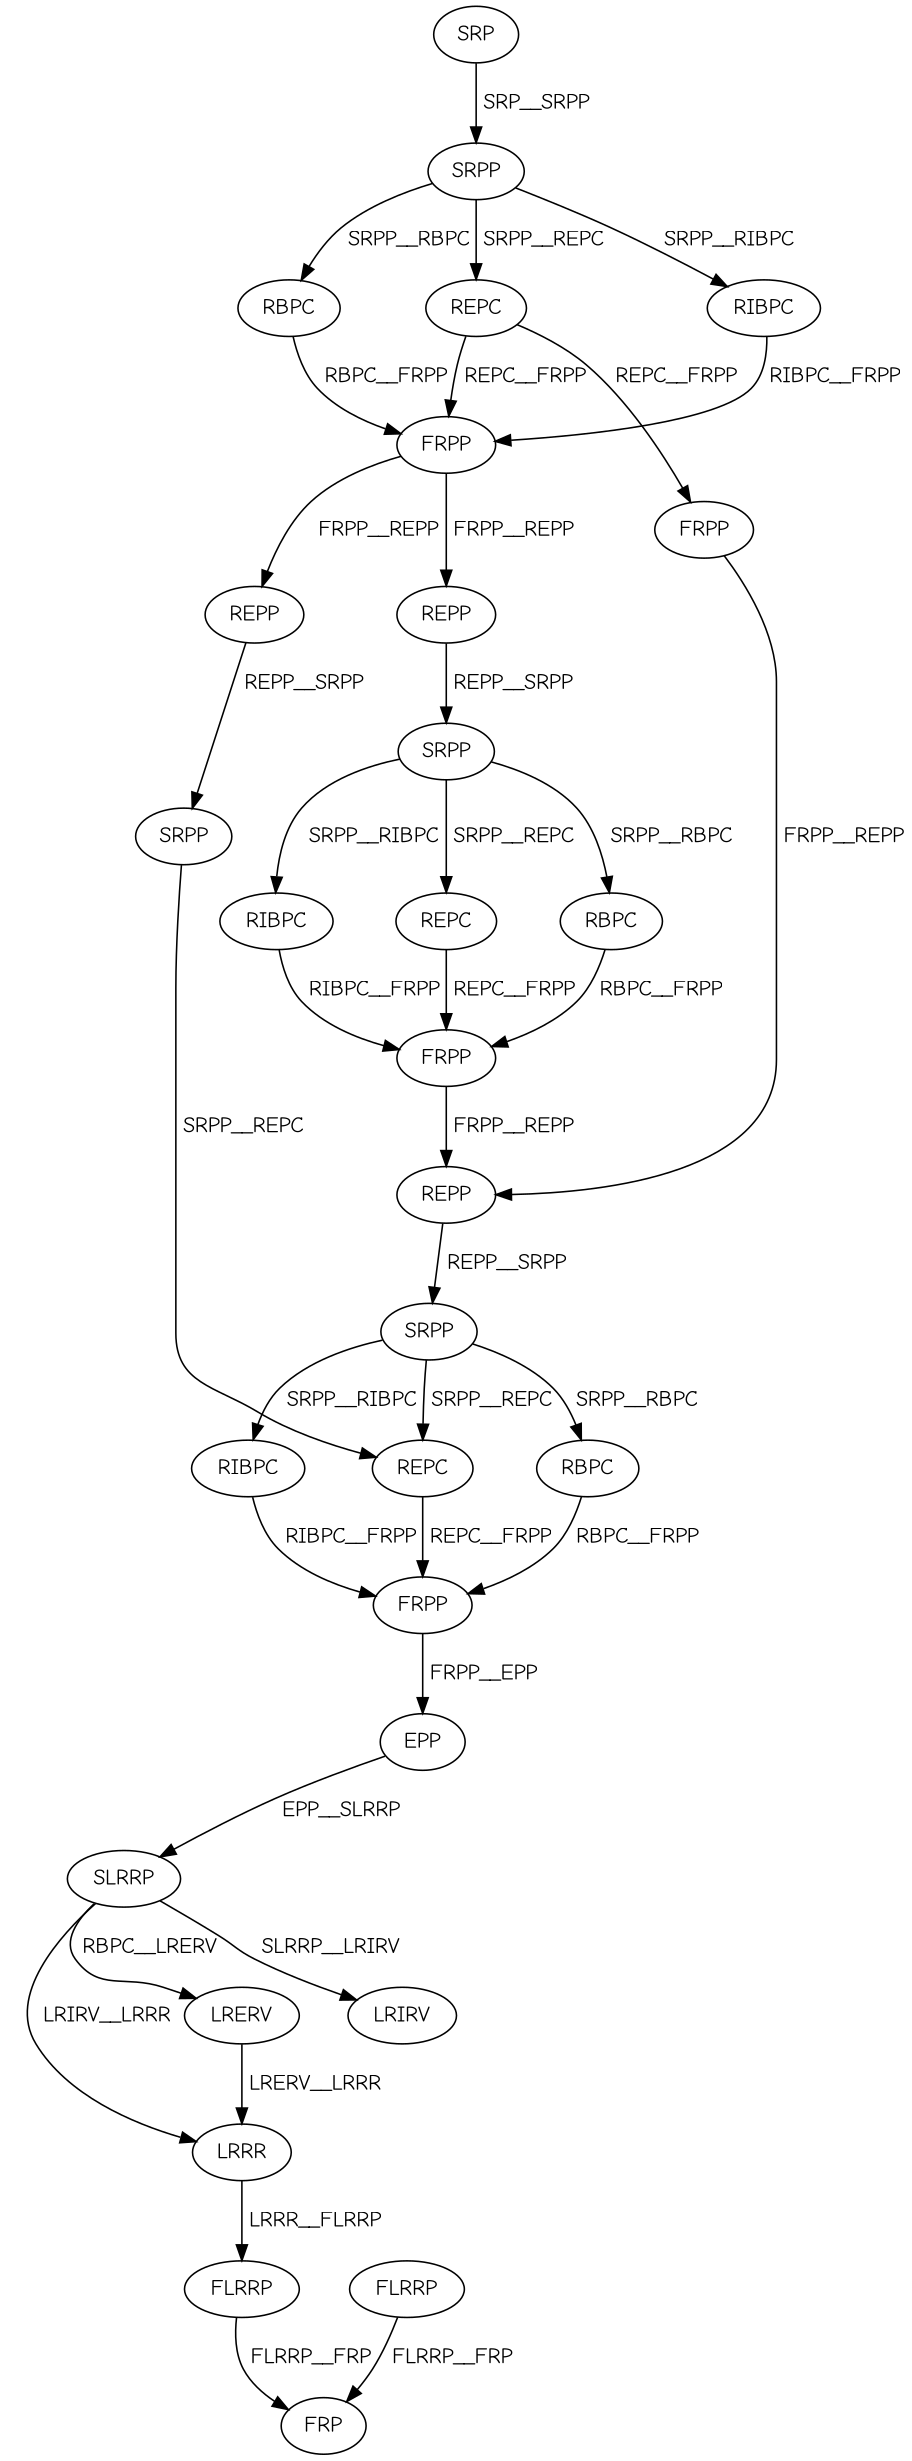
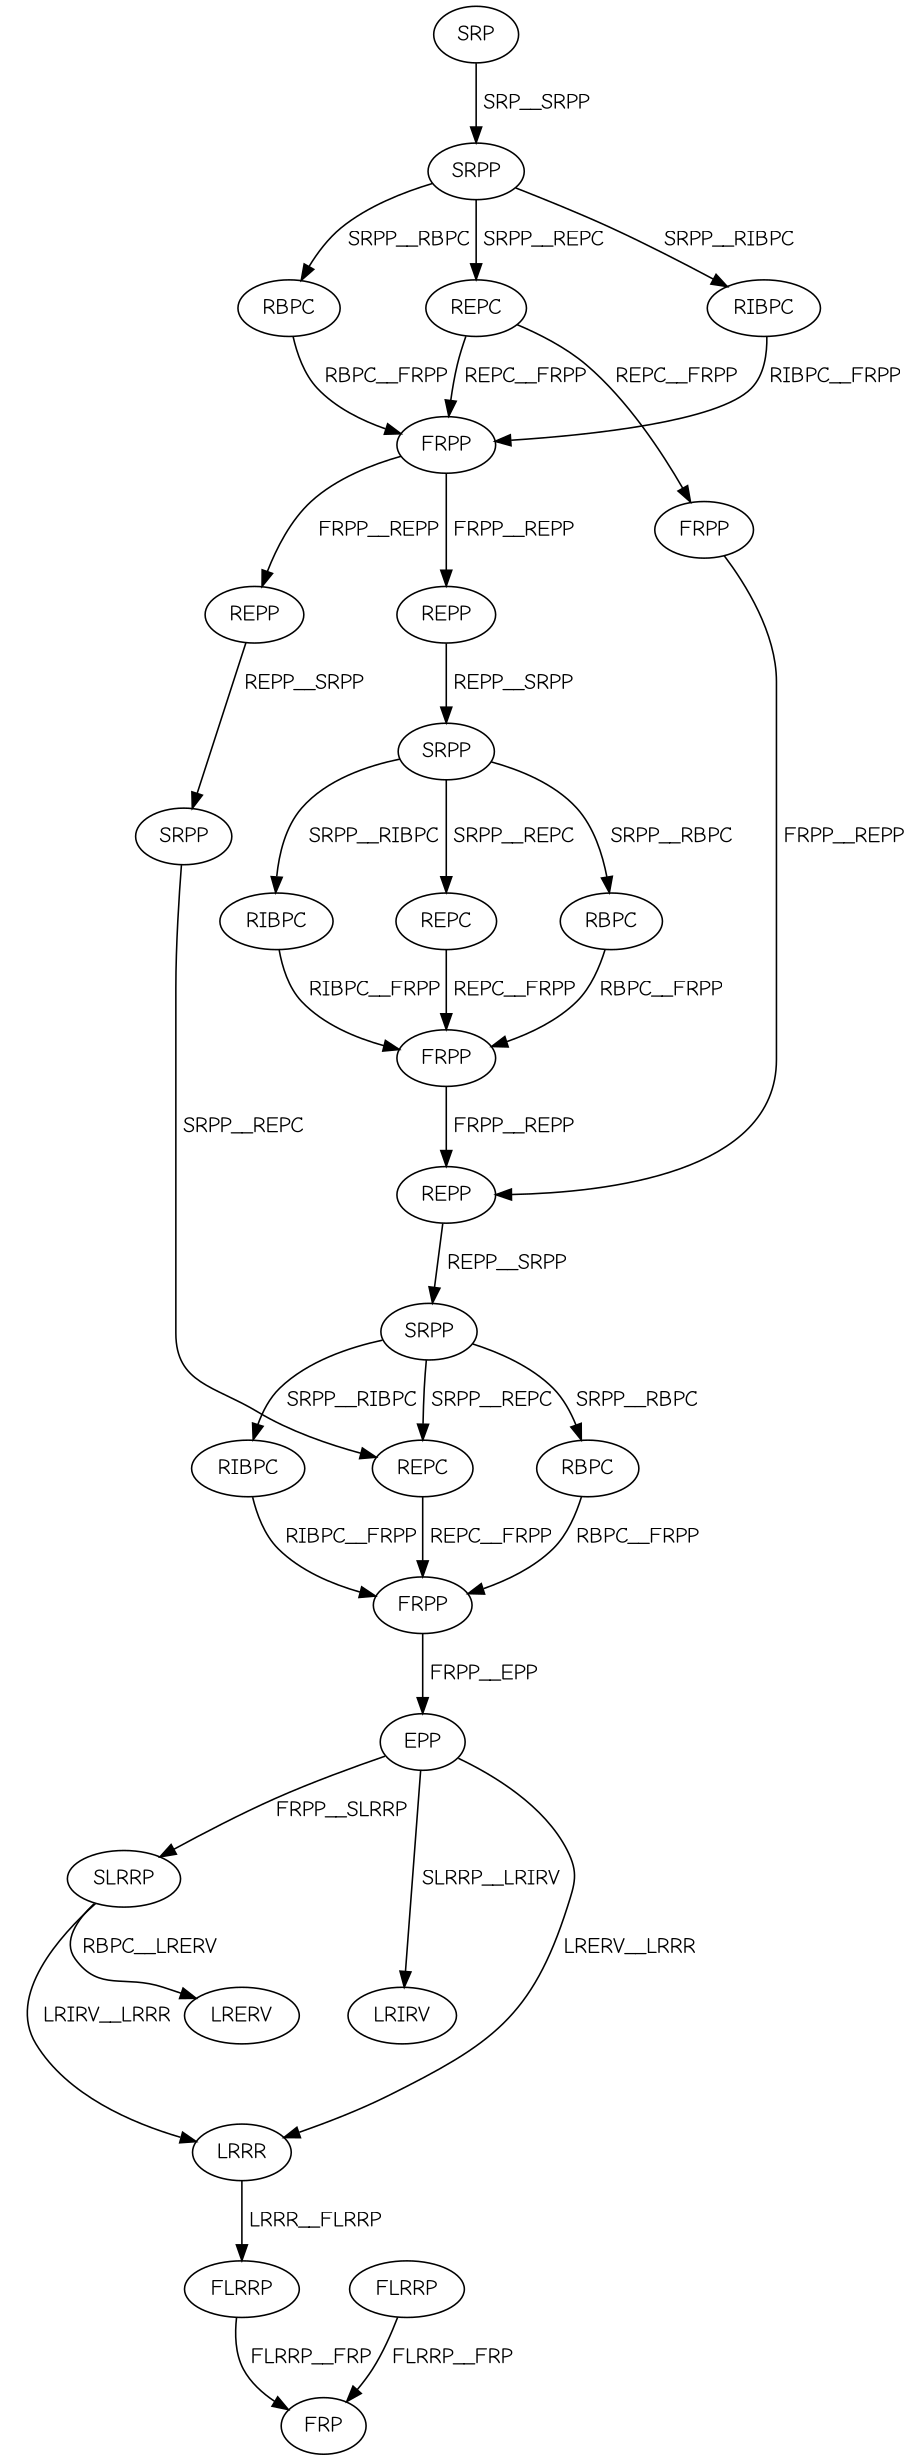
edge "EPP" -> "SLRRP": label " EPP__SLRRP" -> " FRPP__SLRRP"
edge "SLRRP" -> "LRIRV": now "EPP" -> "LRIRV"
edge "LRERV" -> "LRRR": now "EPP" -> "LRRR"
